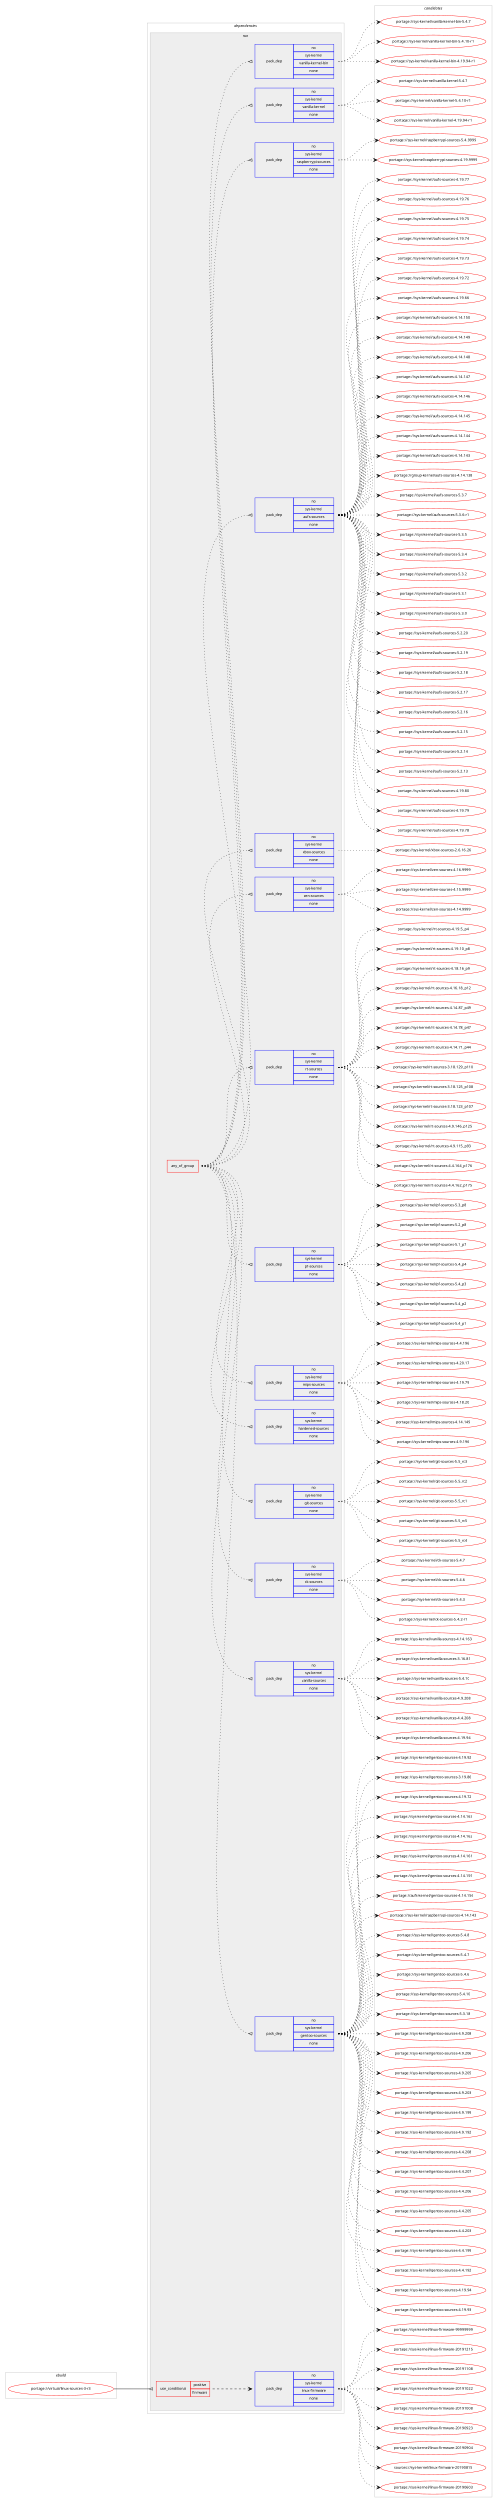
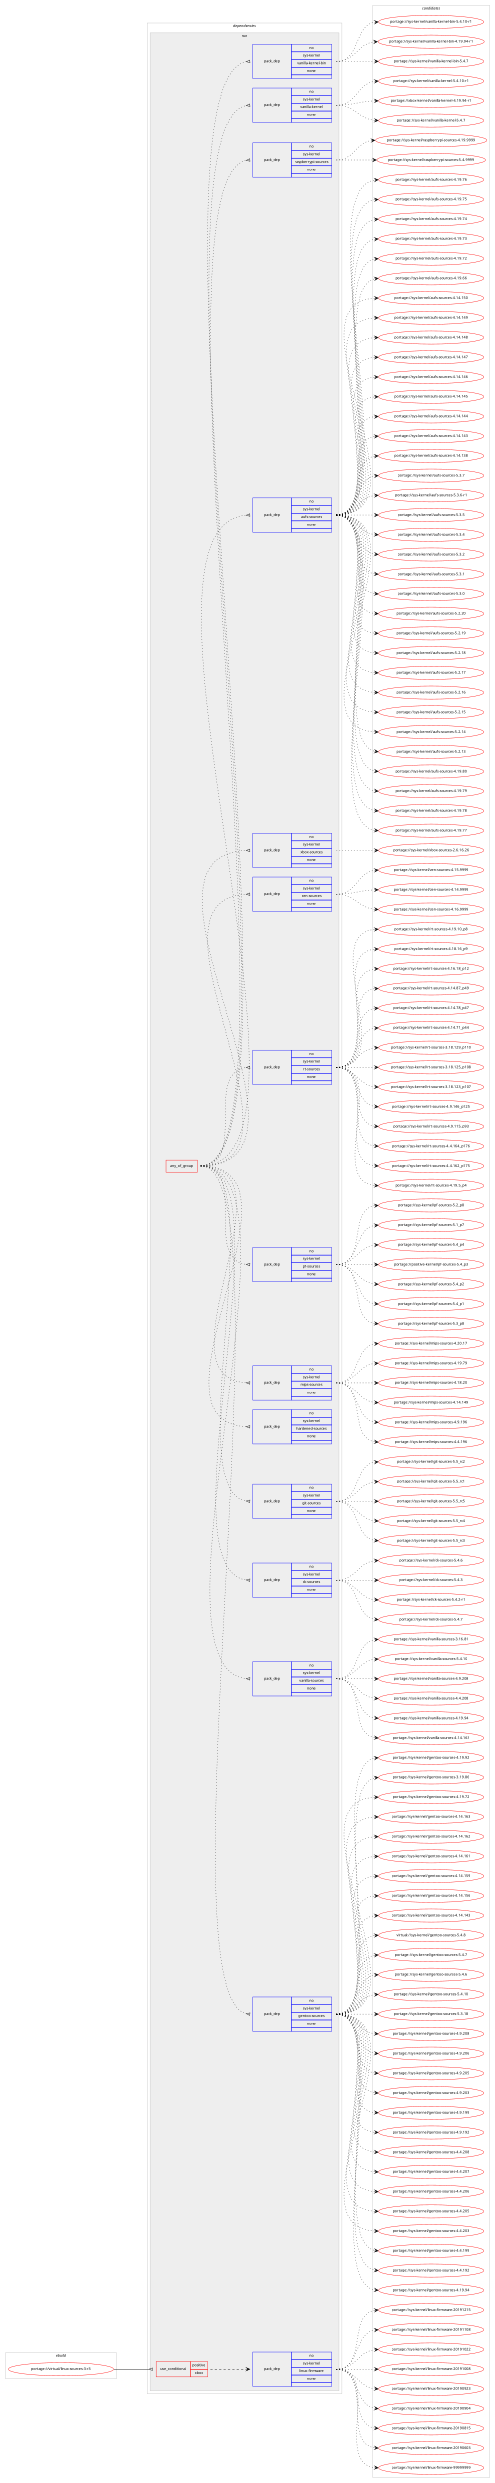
node "portage://sys-kernel/vanilla-kernel-4.19.94-r1": label "portage://sys-kernel/vanilla-kernel-4.19.94-r1" -> "portage://xbox-kernel/vanilla-kernel-4.19.94-r1"
node "portage://group-kernel/aufs-sources-4.14.138": label "portage://group-kernel/aufs-sources-4.14.138" -> "portage://sys-kernel/aufs-sources-4.14.138"
node "portage://sys-kernel/pf-sources-5.4_p3": label "portage://sys-kernel/pf-sources-5.4_p3" -> "portage://positive-kernel/pf-sources-5.4_p3"
node "portage://aufs-kernel/gentoo-sources-4.14.156": label "portage://aufs-kernel/gentoo-sources-4.14.156" -> "portage://sys-kernel/gentoo-sources-4.14.156"
node "portage://sys-kernel/raspberrypi-sources-4.14.143": label "portage://sys-kernel/raspberrypi-sources-4.14.143" -> "portage://sys-kernel/gentoo-sources-4.14.143"
node "portage://sys-kernel/gentoo-sources-5.4.8": label "portage://sys-kernel/gentoo-sources-5.4.8" -> "virtual://sys-kernel/gentoo-sources-5.4.8"
node "portage://sys-kernel/gentoo-sources-4.19.93": removed
node "use_conditional": text "firmware" -> "xbox"
node "sources://sys-kernel/linux-firmware-20190815": label "sources://sys-kernel/linux-firmware-20190815" -> "portage://sys-kernel/linux-firmware-20190815"
